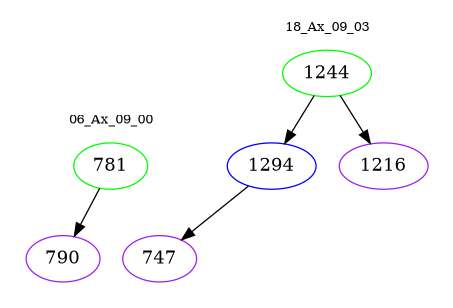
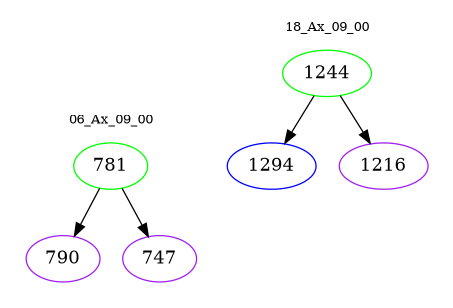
cluster "18_Ax_09_03": label "18_Ax_09_03" -> "18_Ax_09_00"
edge "1294" -> "747": now "781" -> "747"
